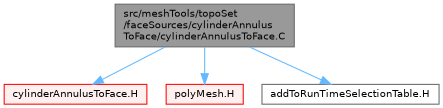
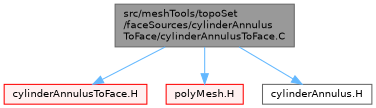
node "addToRunTimeSelectionTable.H": label "addToRunTimeSelectionTable.H" -> "cylinderAnnulus.H"
